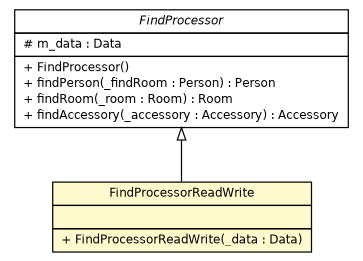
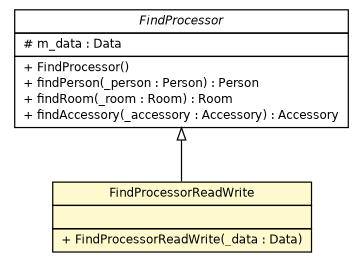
node "FindProcessor": text "+ findPerson(_findRoom : Person) : Person" -> "+ findPerson(_person : Person) : Person"
